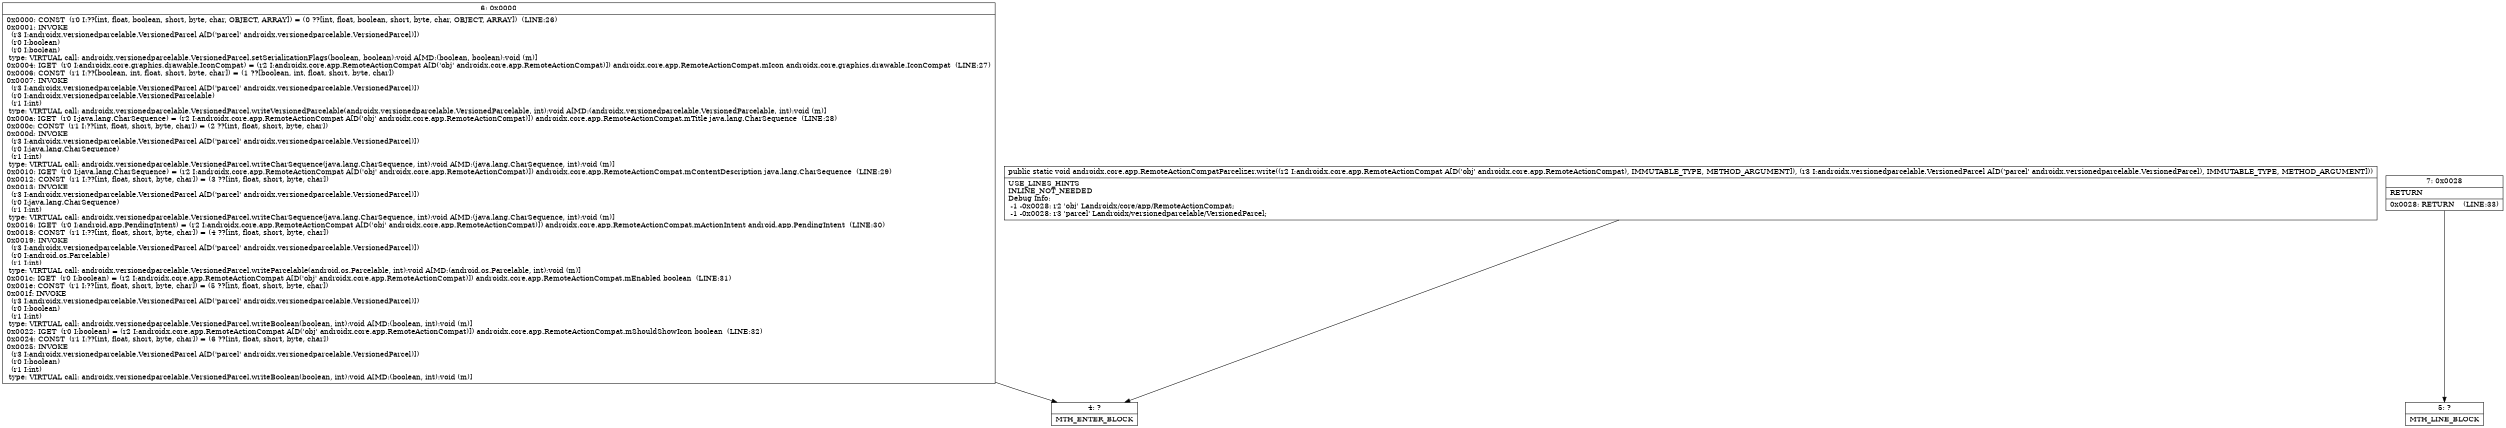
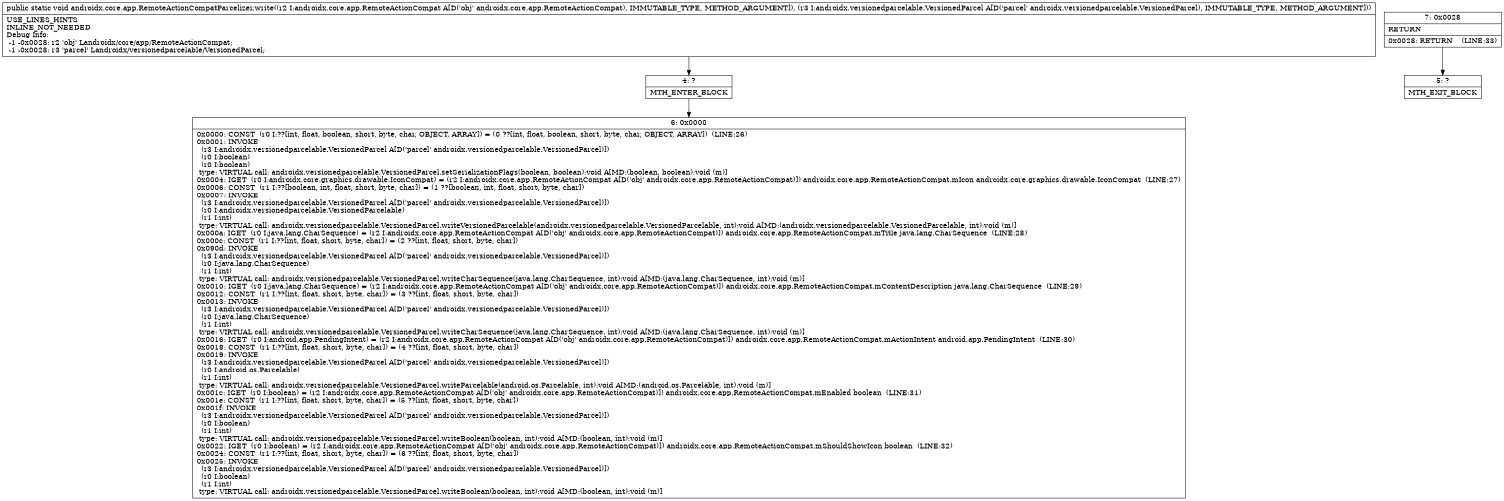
node "6: 0x0000": text "0x000d: INVOKE" -> "0x090d: INVOKE"
edge "6: 0x0000" -> "4: ?": reversed
node "5: ?": text "MTH_LINE_BLOCK" -> "MTH_EXIT_BLOCK"
